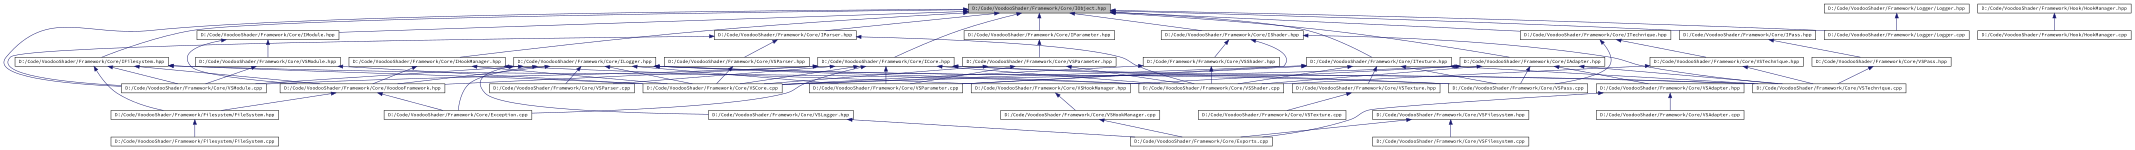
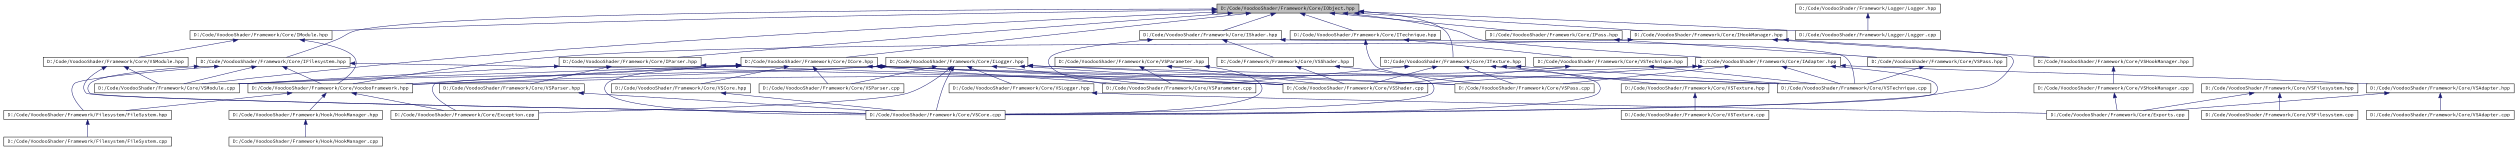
node "D:/Code/VoodooShader/Framework/Core/IParameter.hpp": removed
edge "D:/Code/VoodooShader/Framework/Core/VSHookManager.hpp" -> "D:/Code/VoodooShader/Framework/Core/IAdapter.hpp": now "D:/Code/VoodooShader/Framework/Core/VoodooFramework.hpp" -> "D:/Code/VoodooShader/Framework/Core/IAdapter.hpp"
node "D:/Code/VoodooShader/Framework/Core/VSCore.hpp": added
edge "D:/Code/VoodooShader/Framework/Hook/HookManager.hpp" -> "D:/Code/VoodooShader/Framework/Core/VoodooFramework.hpp": added
